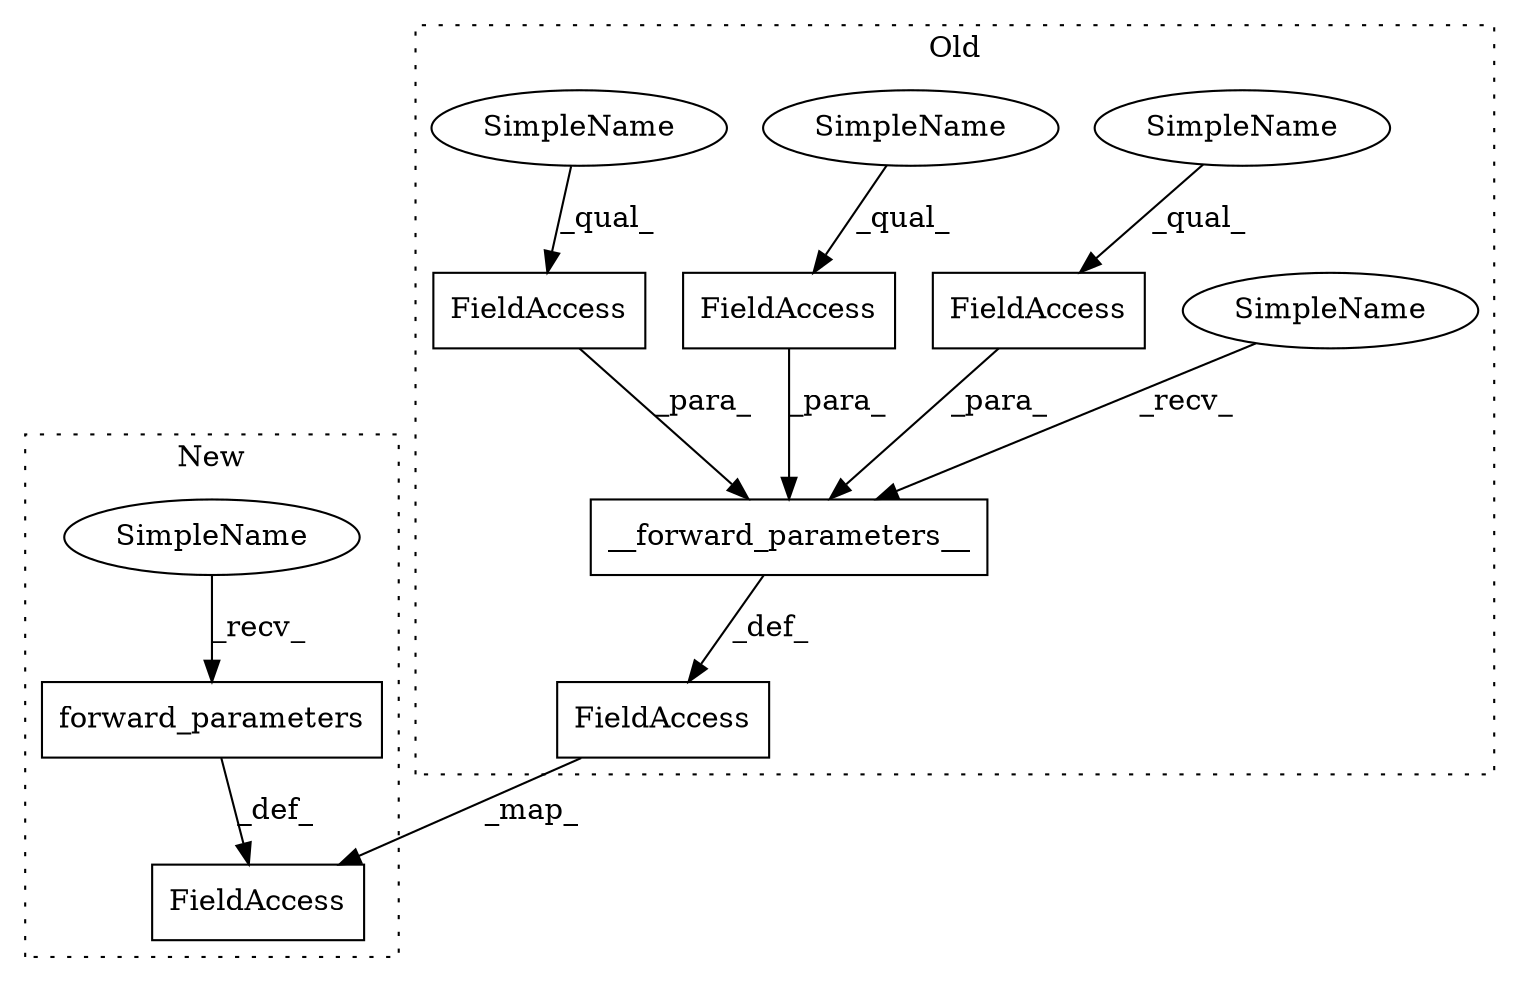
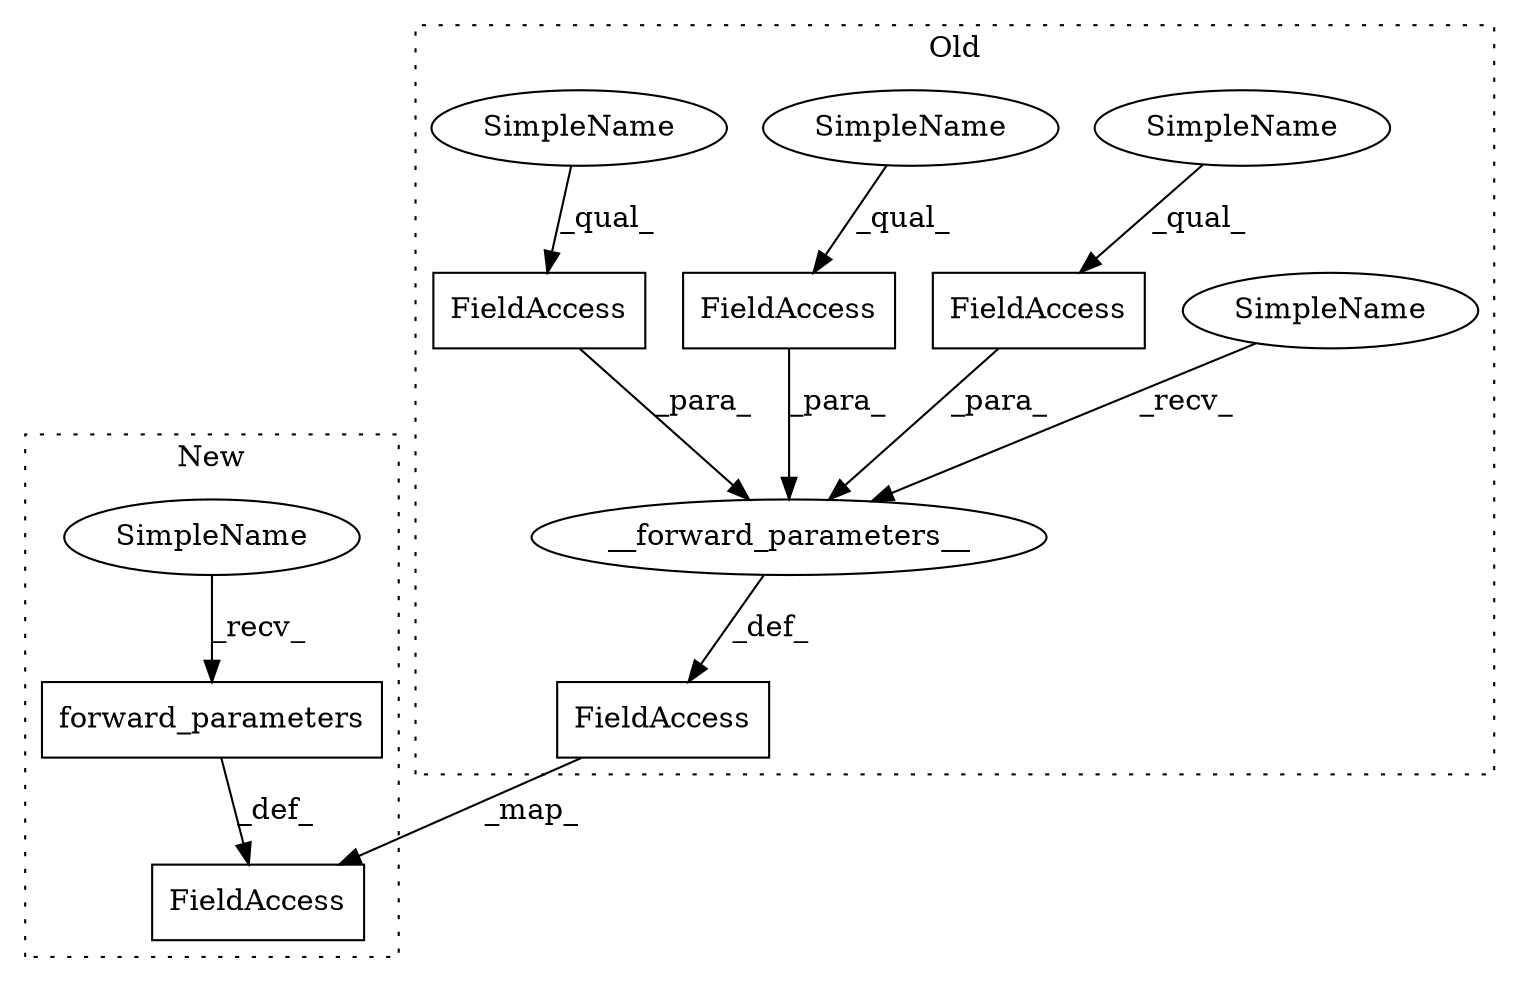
node "__forward_parameters__": shape box -> ellipse
